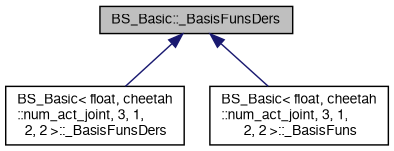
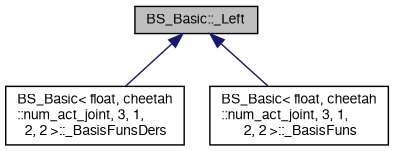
node "BS_Basic::_BasisFunsDers": label "BS_Basic::_BasisFunsDers" -> "BS_Basic::_Left"
